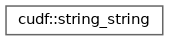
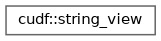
node "cudf::string_string": label "cudf::string_string" -> "cudf::string_view"
